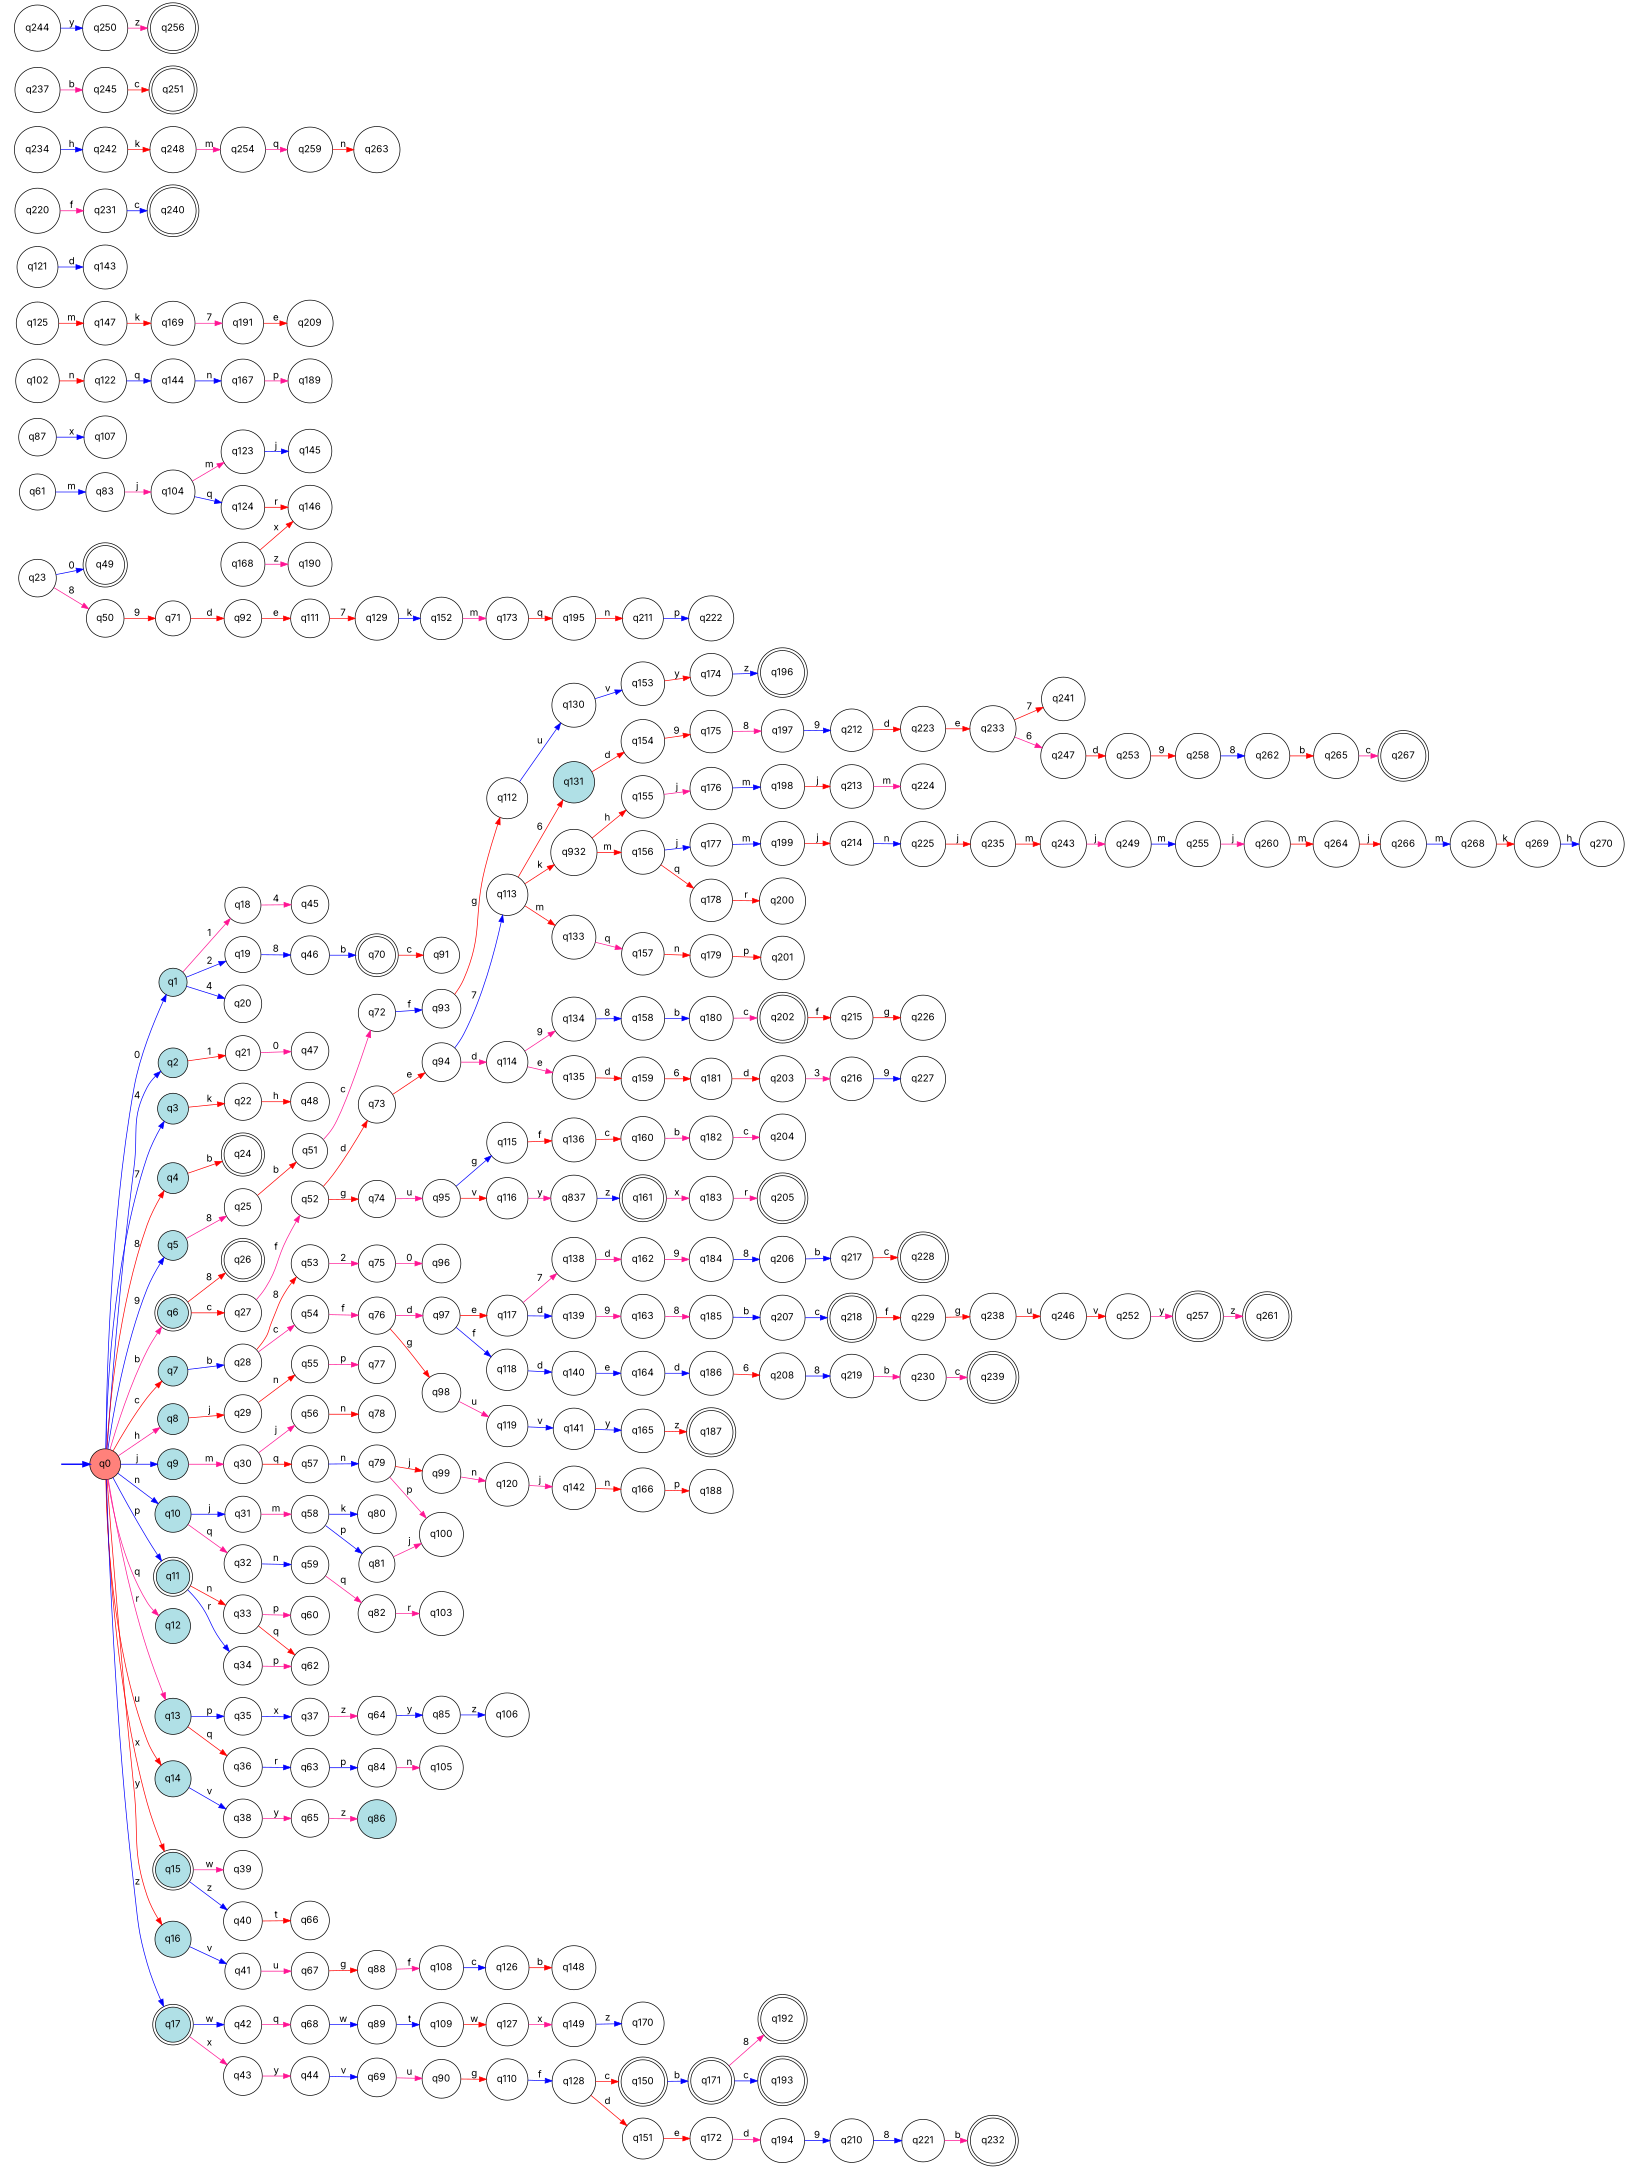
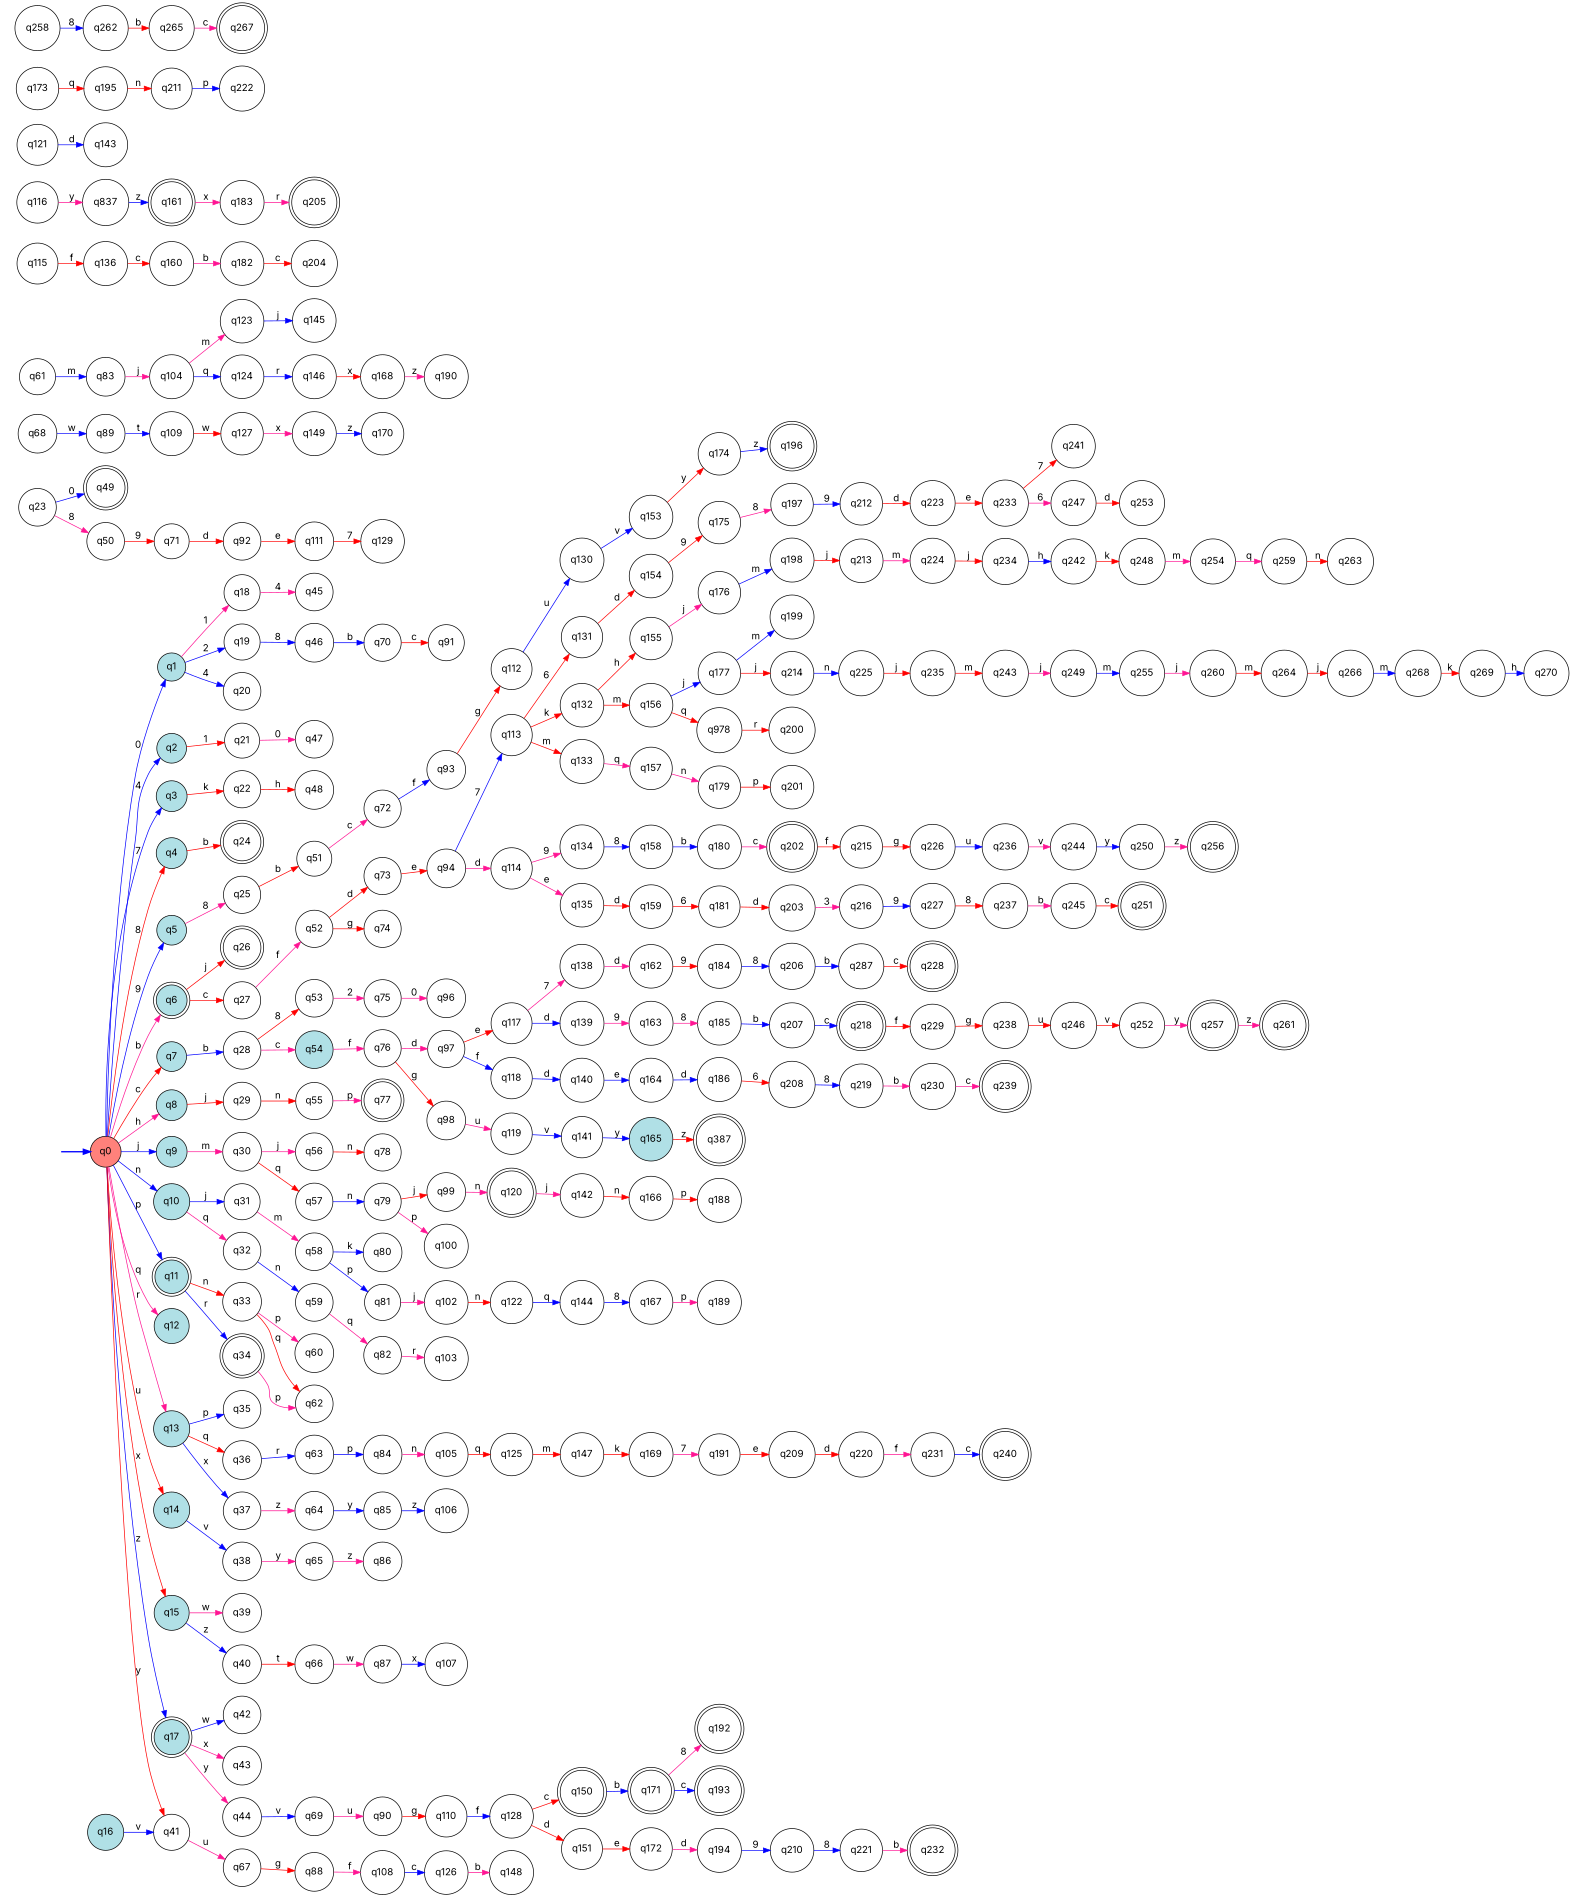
edge "q144" -> "q167": label "n" -> "8"
edge "q124" -> "q146": color red -> blue
edge "q168" -> "q146": reversed
edge "q224" -> "q234": added, label "j"
node "q152": removed
edge "q253" -> "q258": removed, label "9"
node "q131": fillcolor powderblue -> white
edge "q199" -> "q214": now "q177" -> "q214"
node "q236": added
node "q932": label "q932" -> "q132"
node "q178": label "q178" -> "q978"
edge "q227" -> "q237": added, label "8"
node "q70": shape doublecircle -> circle
edge "q157" -> "q179": color red -> deeppink
edge "q182" -> "q204": color deeppink -> red
node "q95": removed
node "q217": label "q217" -> "q287"
edge "q162" -> "q184": color deeppink -> red
edge "q6" -> "q26": label "8" -> "j"
node "q54": fillcolor white -> powderblue
node "q77": shape circle -> doublecircle
node "q165": fillcolor white -> powderblue
node "q187": label "q187" -> "q387"
edge "q105" -> "q125": added, label "q"
edge "q209" -> "q220": added, label "d"
node "q120": shape circle -> doublecircle
edge "q81" -> "q100": now "q81" -> "q102"
edge "q66" -> "q87": added, label "w"
node "q34": shape circle -> doublecircle
edge "q35" -> "q37": now "q13" -> "q37"
edge "q0" -> "q16": now "q0" -> "q41"
node "q86": fillcolor powderblue -> white
node "q15": shape doublecircle -> circle
edge "q126" -> "q148": color red -> deeppink
edge "q42" -> "q68": removed, label "q"
edge "q43" -> "q44": now "q17" -> "q44"
